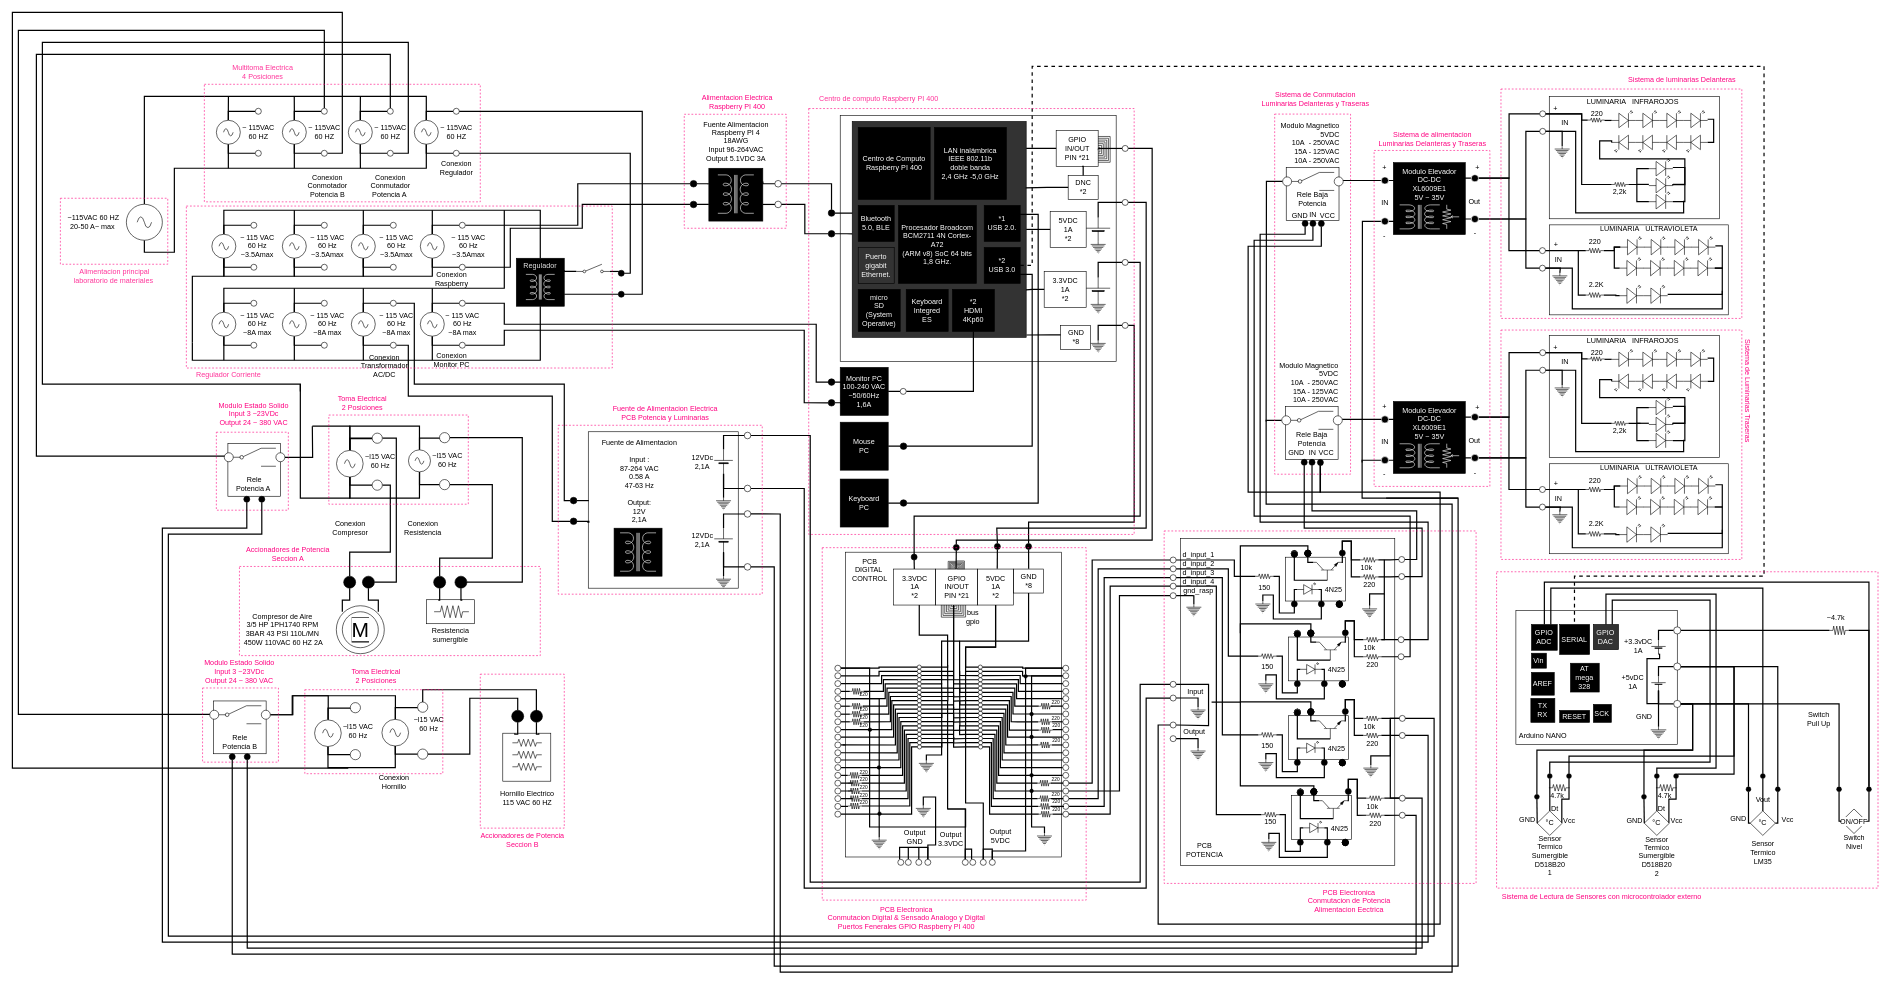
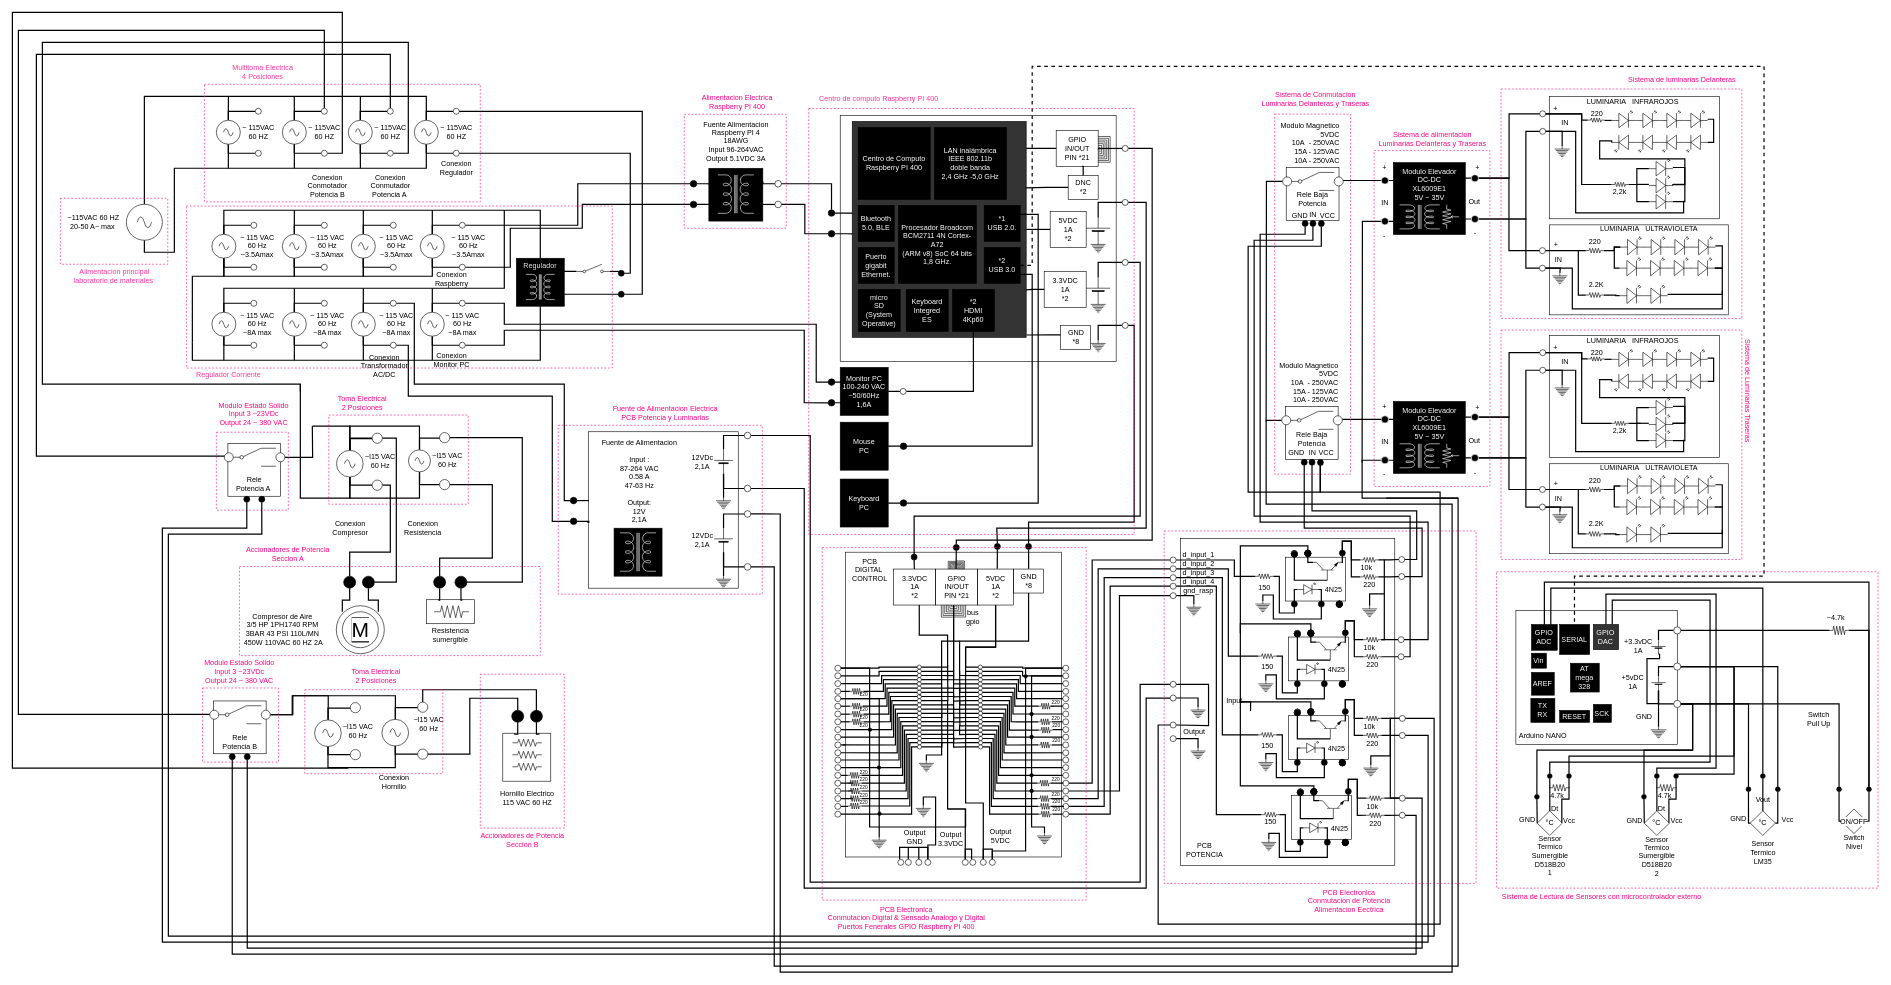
node "Puerto gigabit Ethernet.": fillcolor #333333 -> #000000
node "Input": moved (1196, 692) -> (1235, 701)
